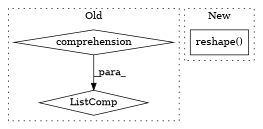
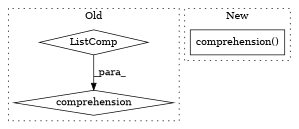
node "reshape()": label "reshape()" -> "comprehension()"
edge "comprehension" -> "ListComp": reversed
